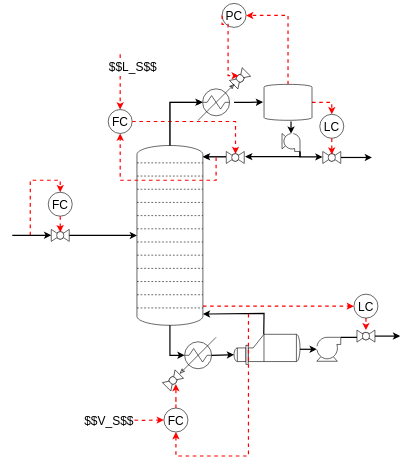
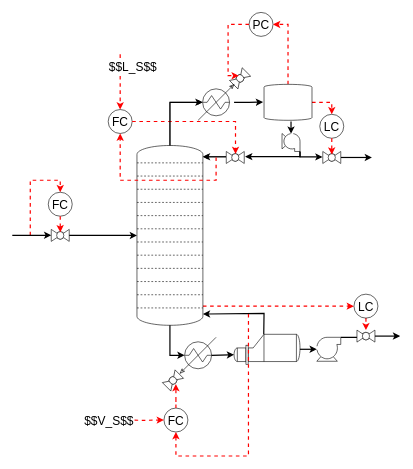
node "PC": moved (234, 15) -> (261, 24)
